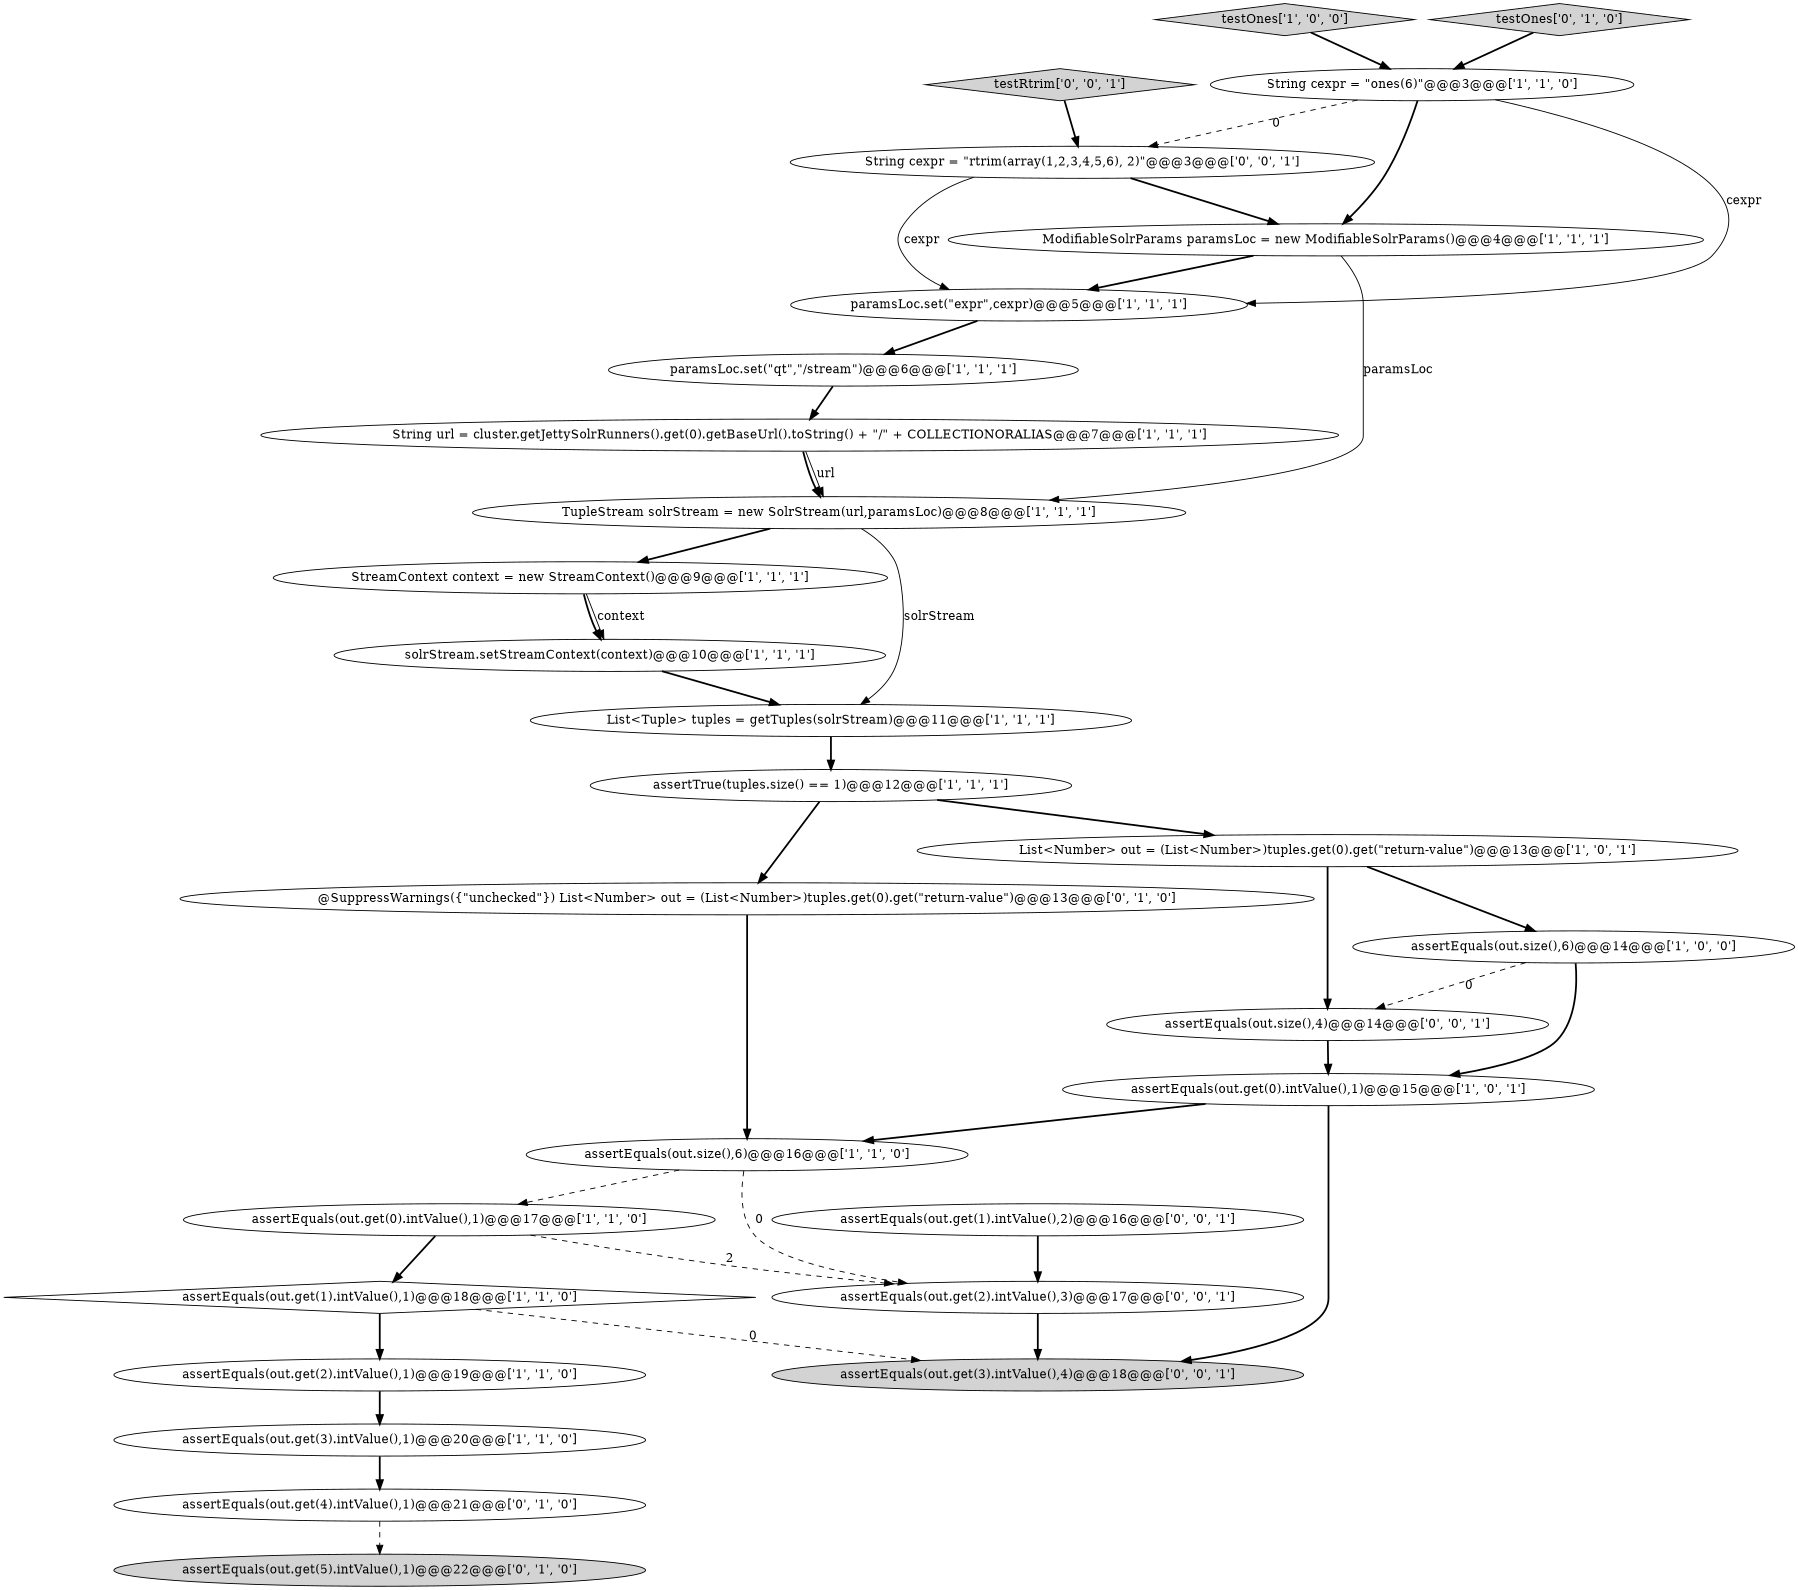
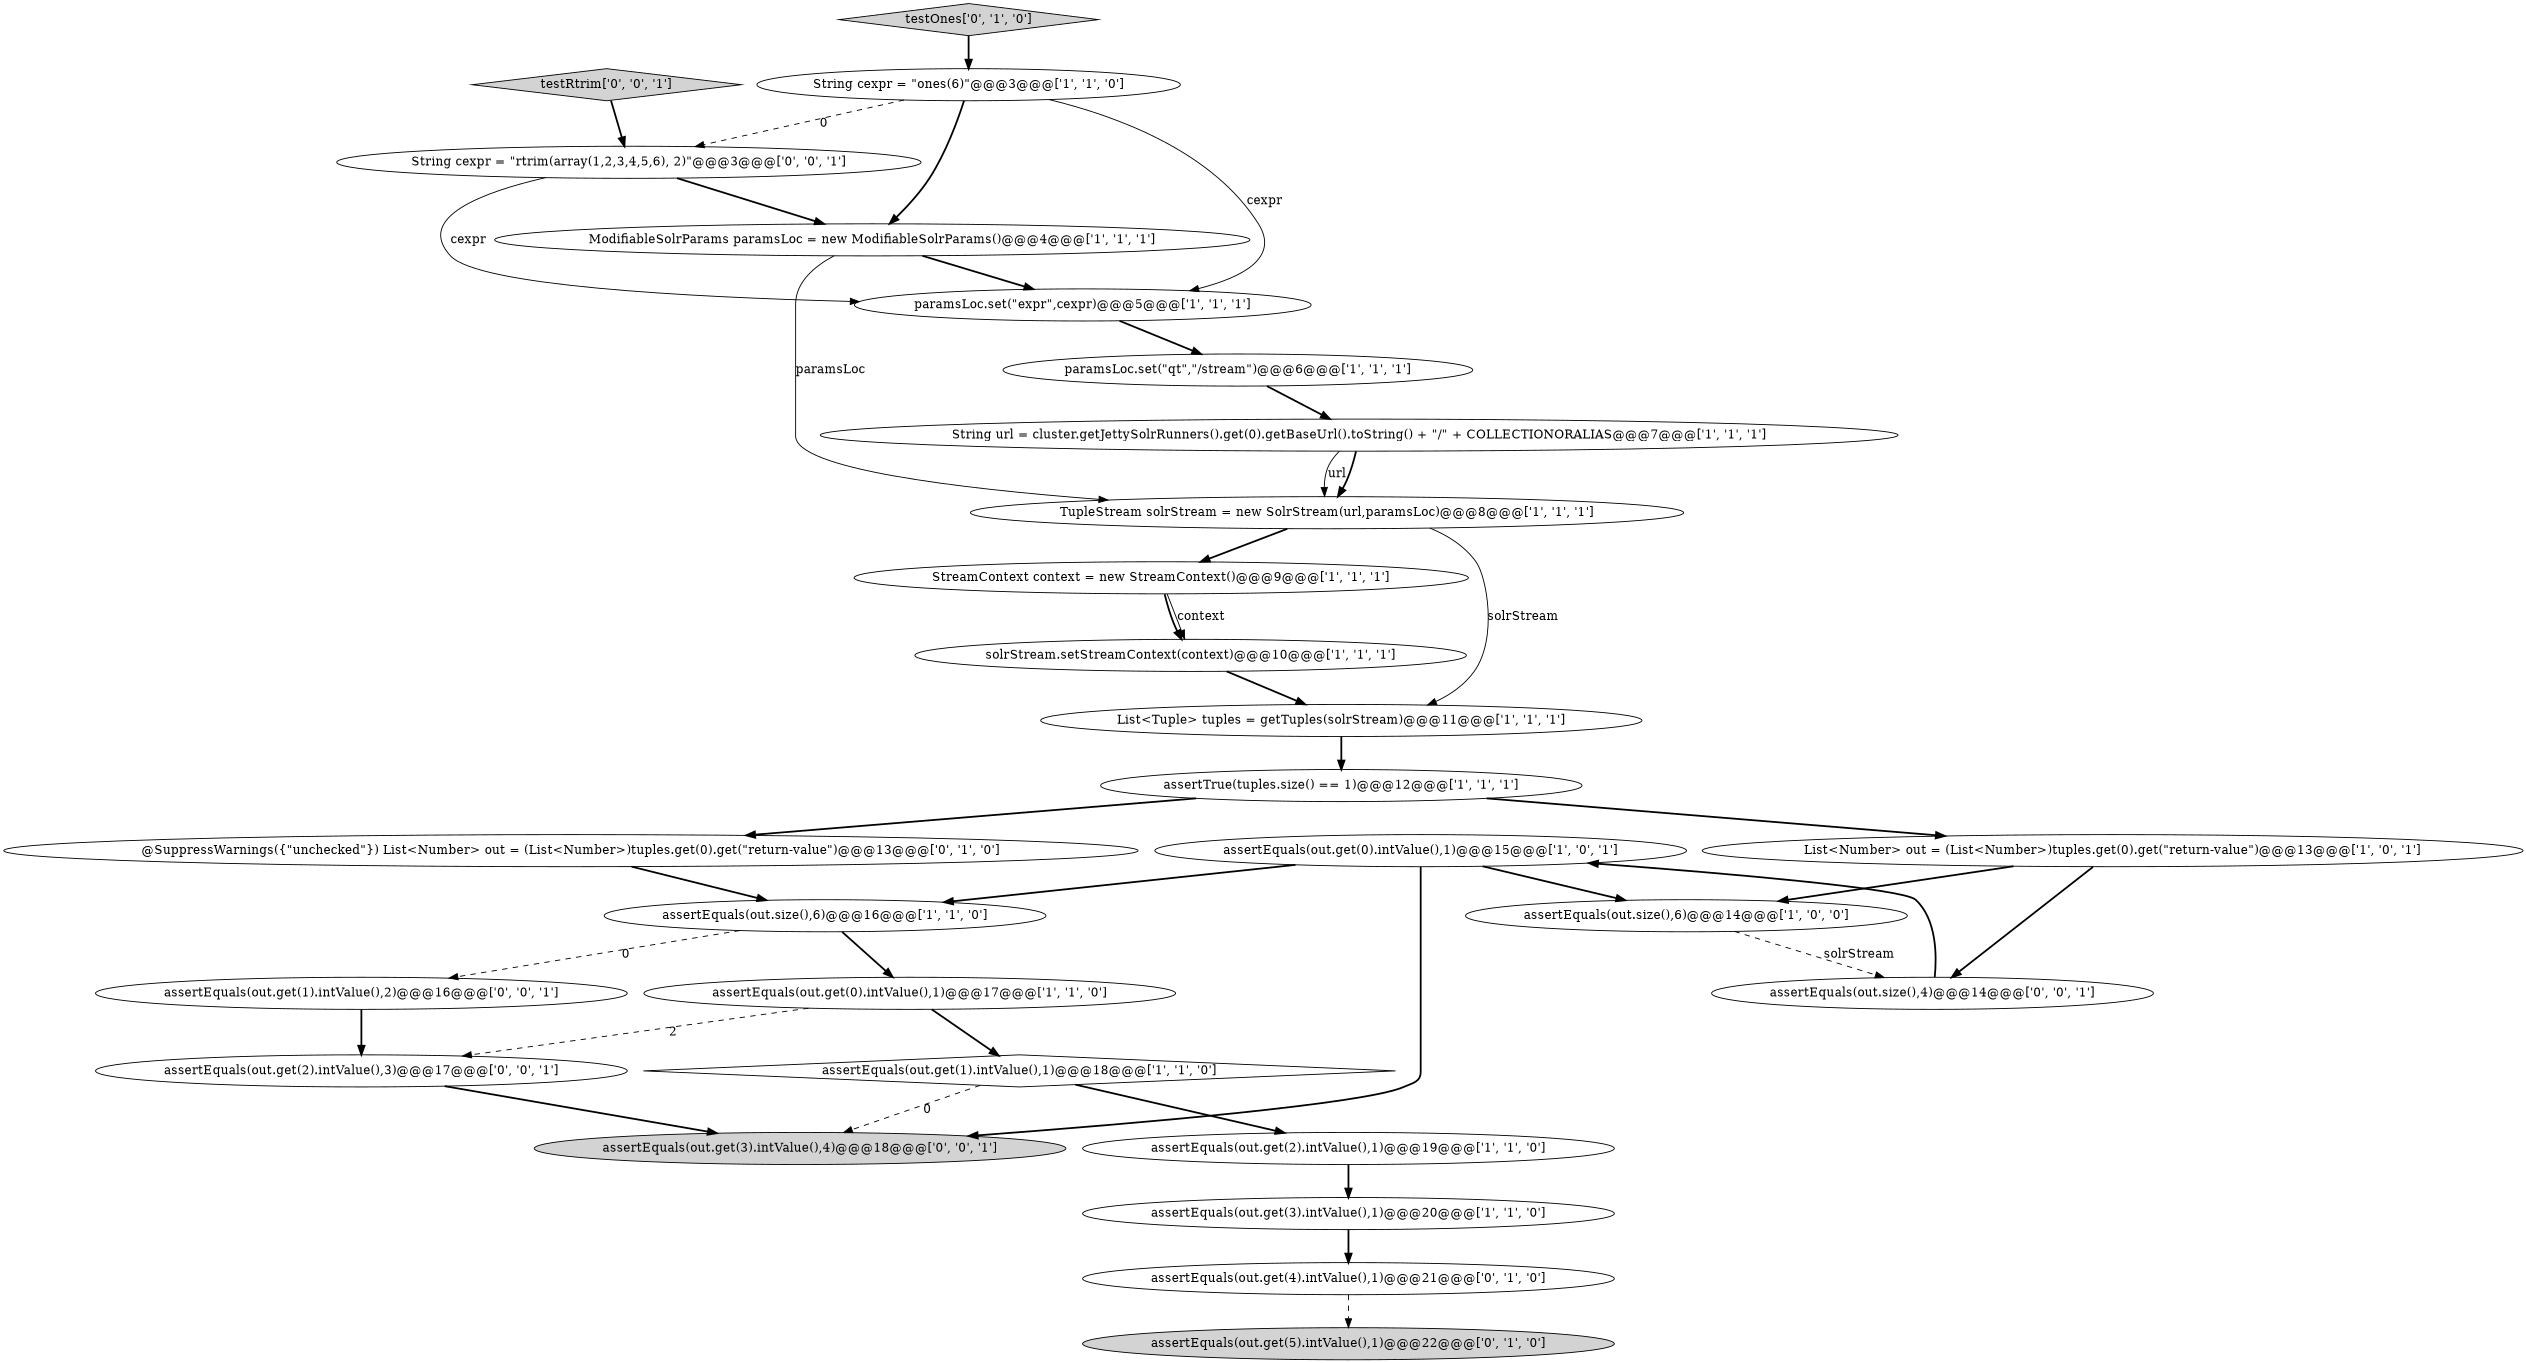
node "testOnes['1', '0', '0']": removed
edge "assertEquals(out.size(),6)@@@14@@@['1', '0', '0']" -> "assertEquals(out.size(),4)@@@14@@@['0', '0', '1']": label "0" -> "solrStream"
edge "assertEquals(out.size(),6)@@@14@@@['1', '0', '0']" -> "assertEquals(out.get(0).intValue(),1)@@@15@@@['1', '0', '1']": reversed
edge "assertEquals(out.size(),6)@@@16@@@['1', '1', '0']" -> "assertEquals(out.get(0).intValue(),1)@@@17@@@['1', '1', '0']": style dashed -> bold
edge "assertEquals(out.size(),6)@@@16@@@['1', '1', '0']" -> "assertEquals(out.get(2).intValue(),3)@@@17@@@['0', '0', '1']": now "assertEquals(out.size(),6)@@@16@@@['1', '1', '0']" -> "assertEquals(out.get(1).intValue(),2)@@@16@@@['0', '0', '1']"
